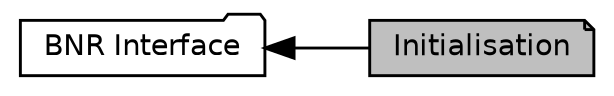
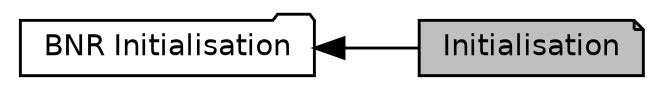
node "BNR Interface": label "BNR Interface" -> "BNR Initialisation"
